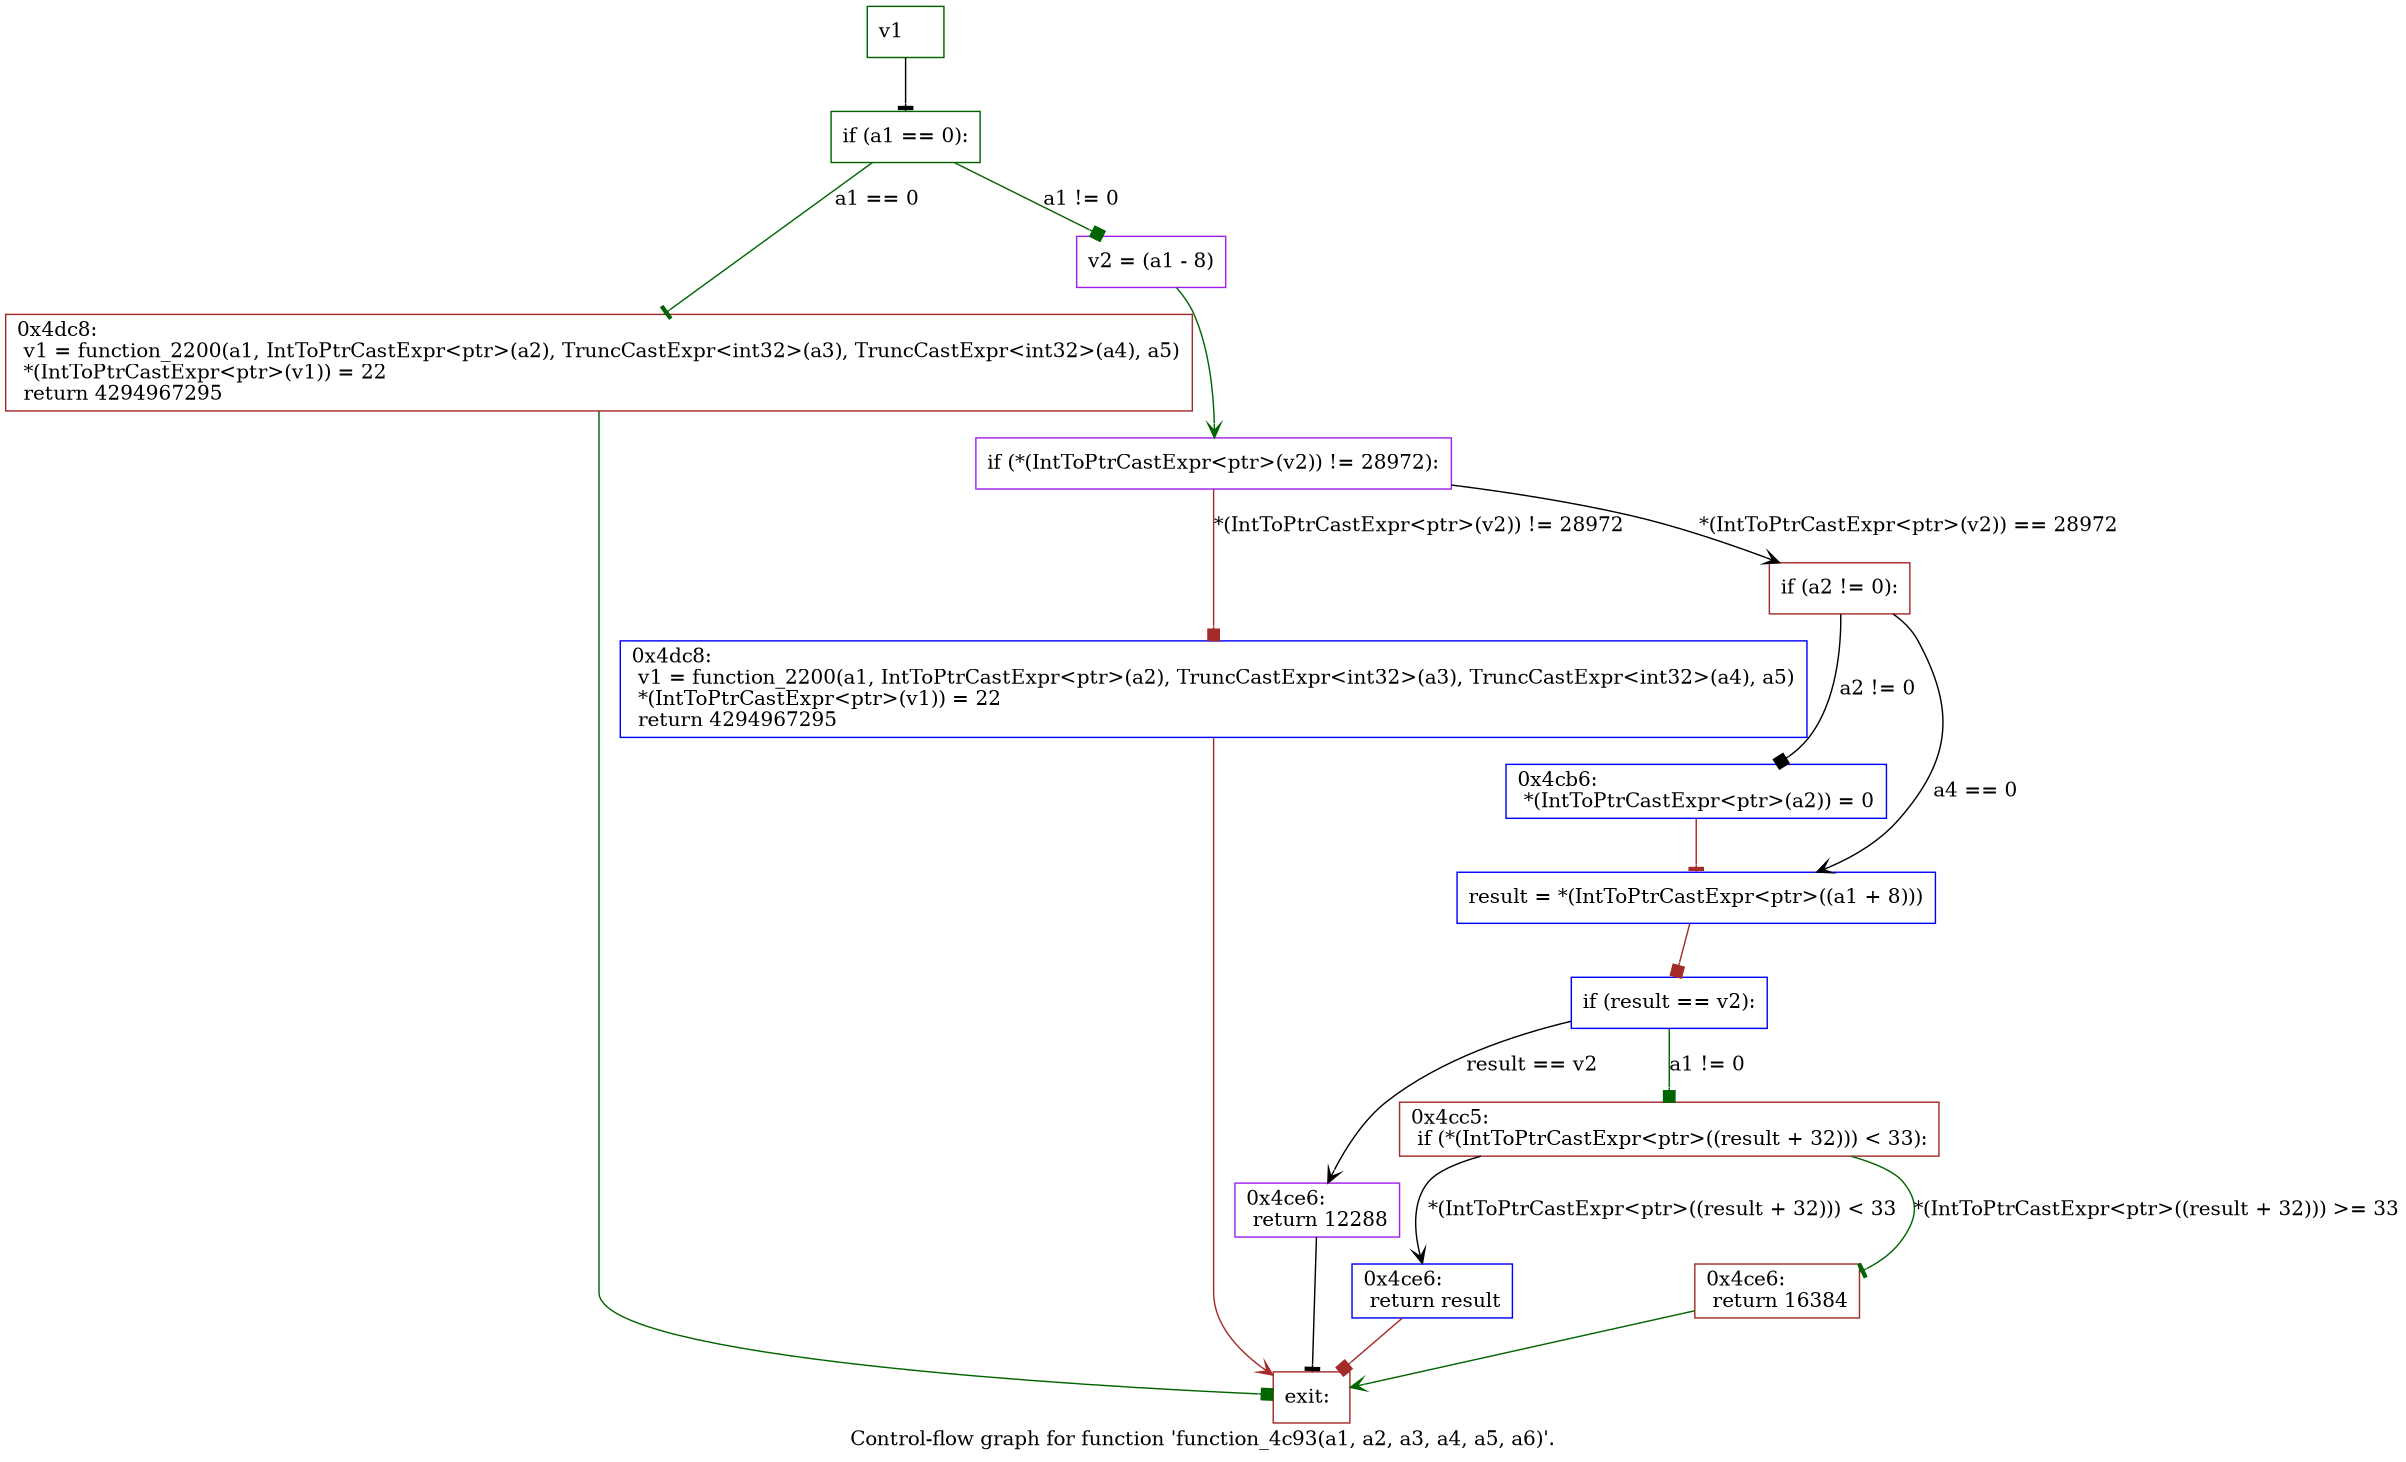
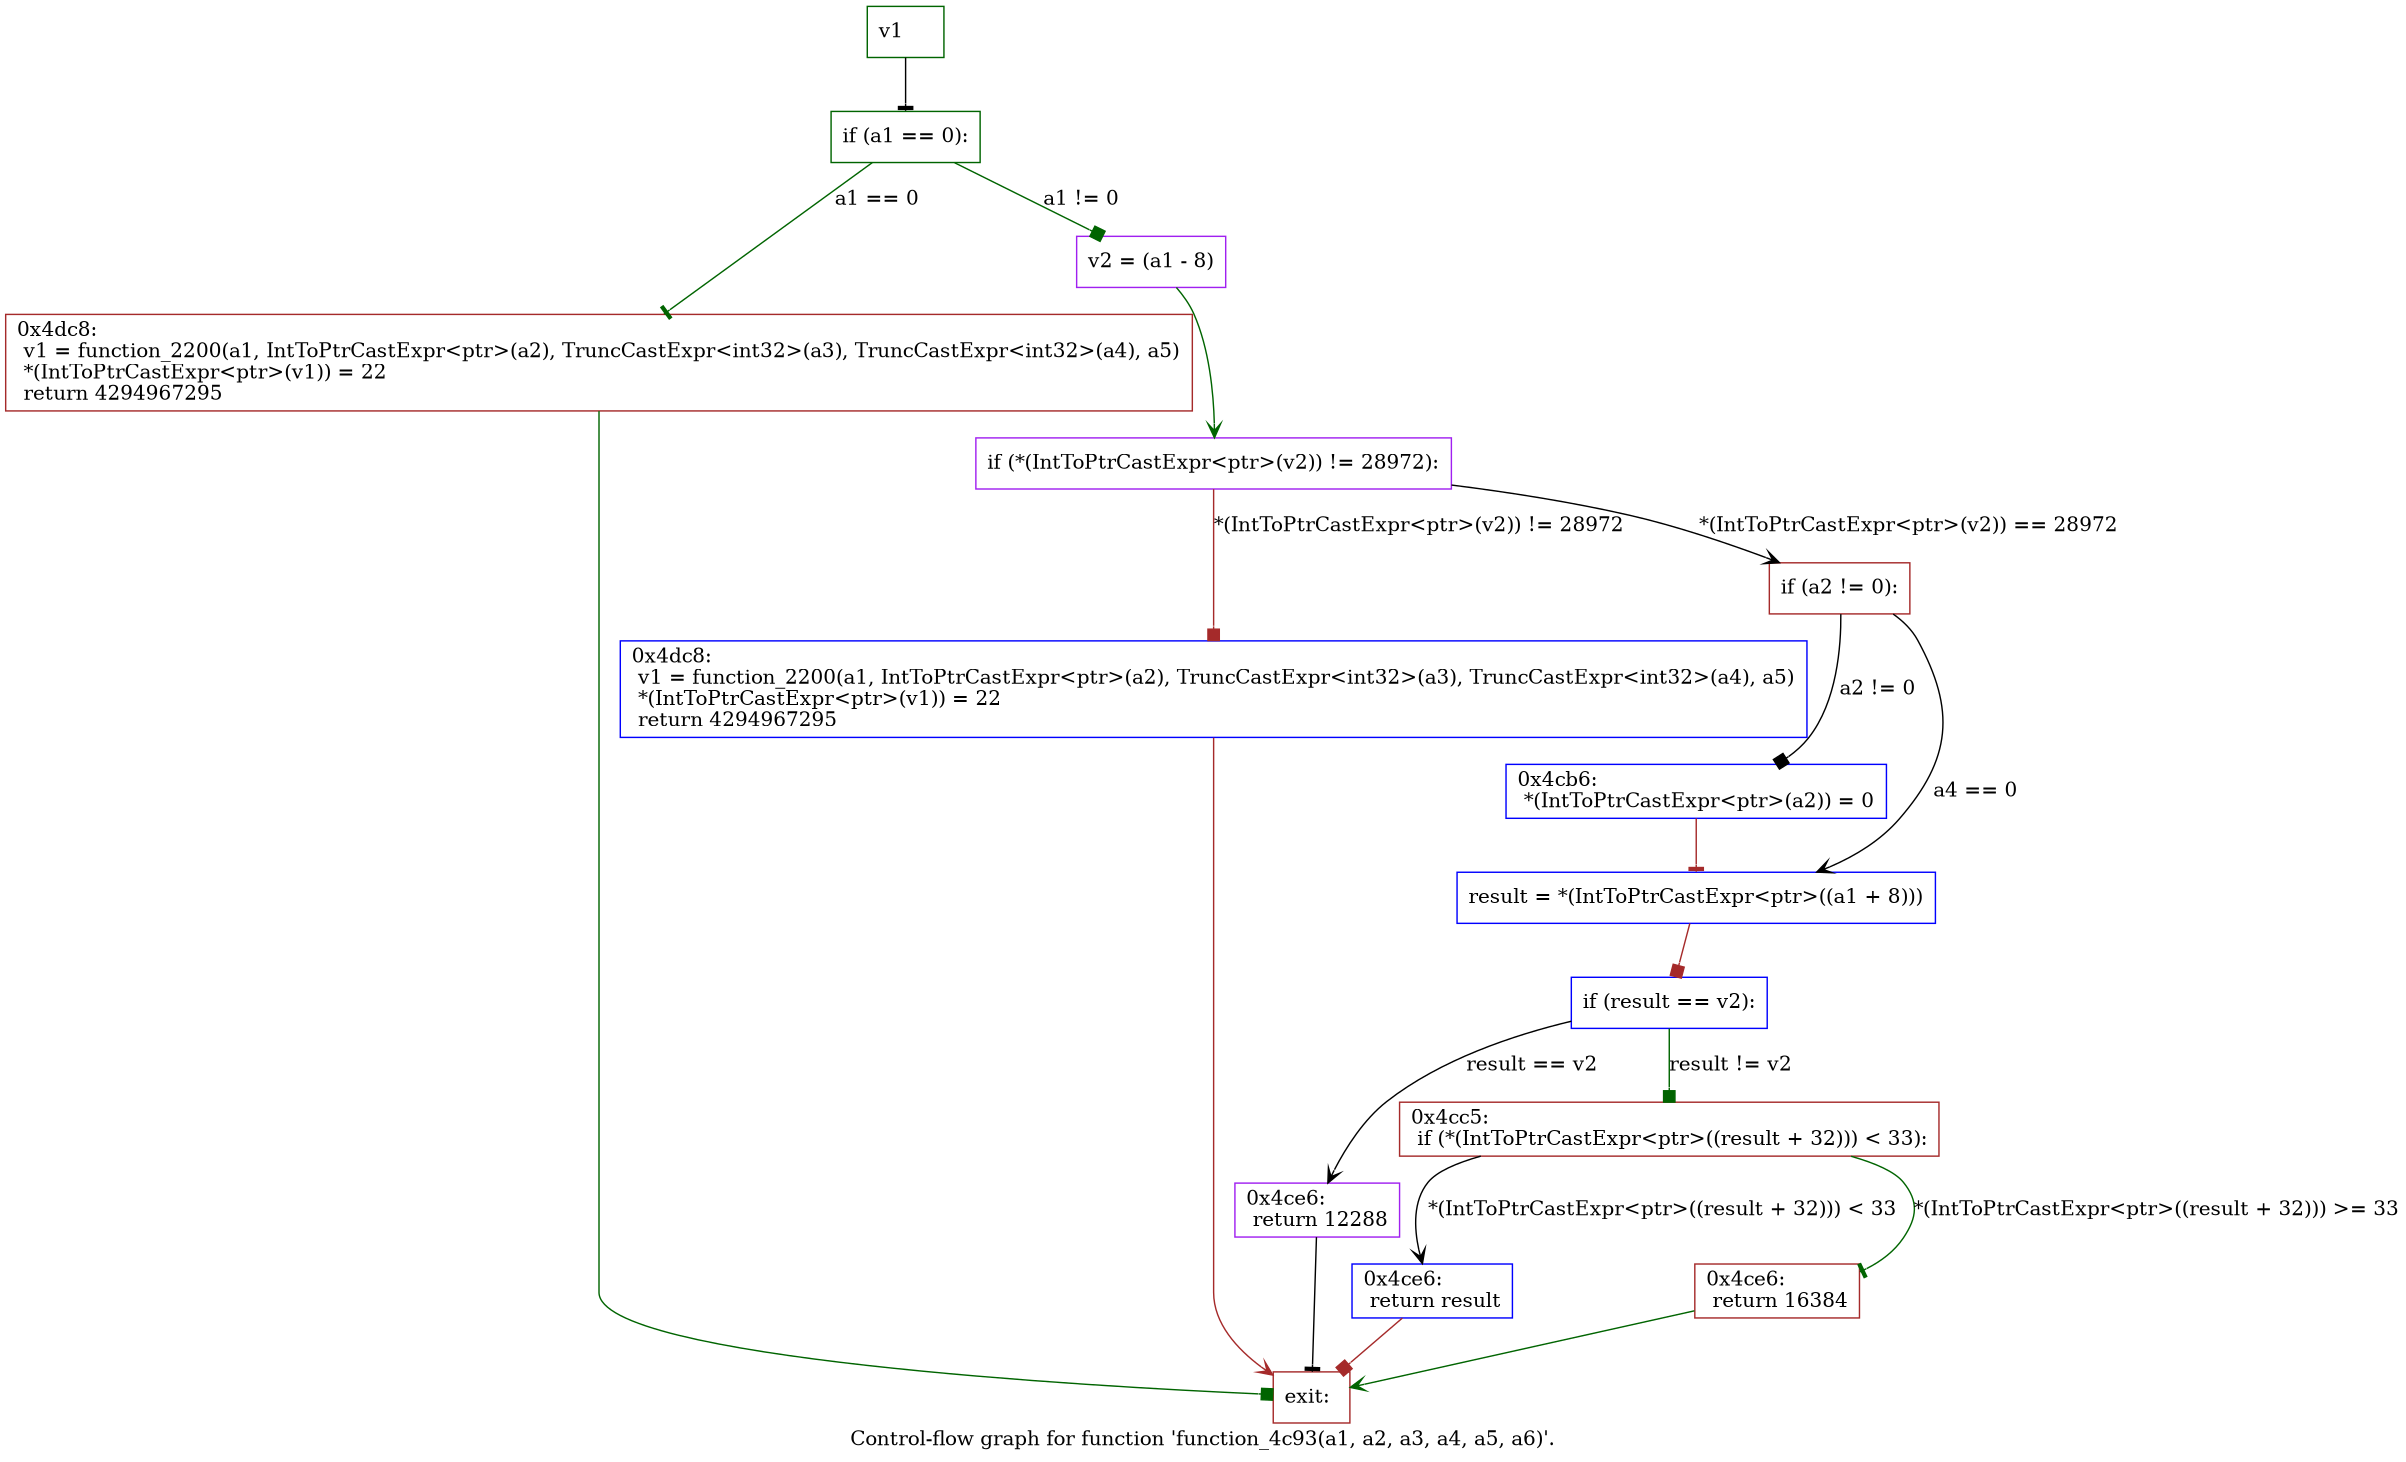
edge "if (result == v2):" -> "0x4cc5:": label "a1 != 0" -> "result != v2"
